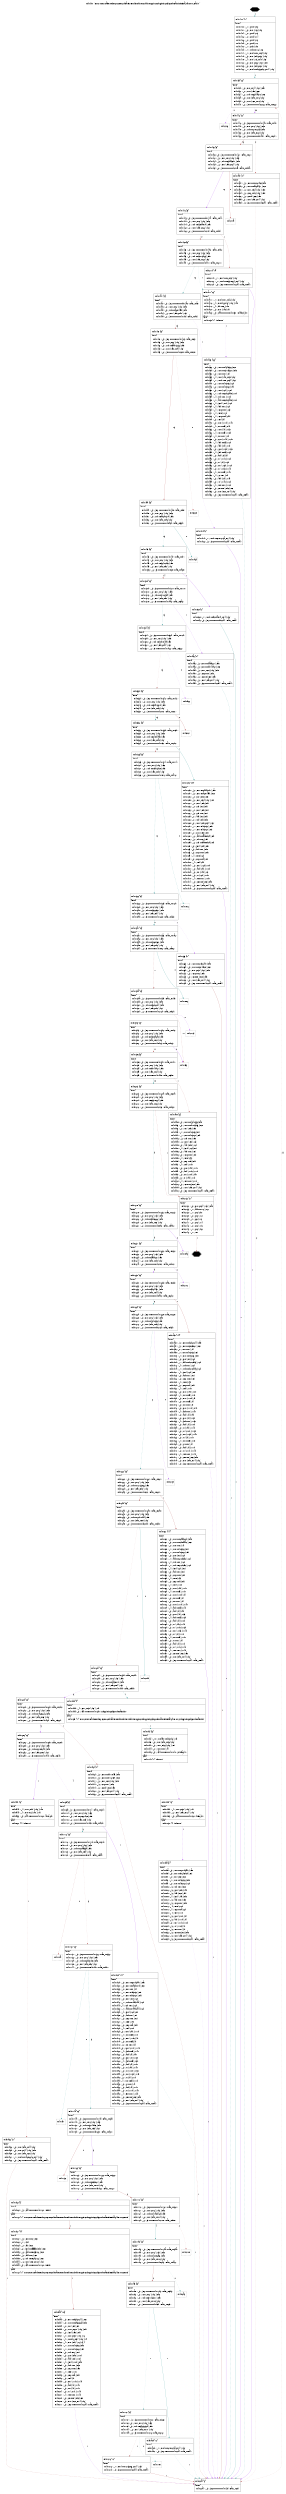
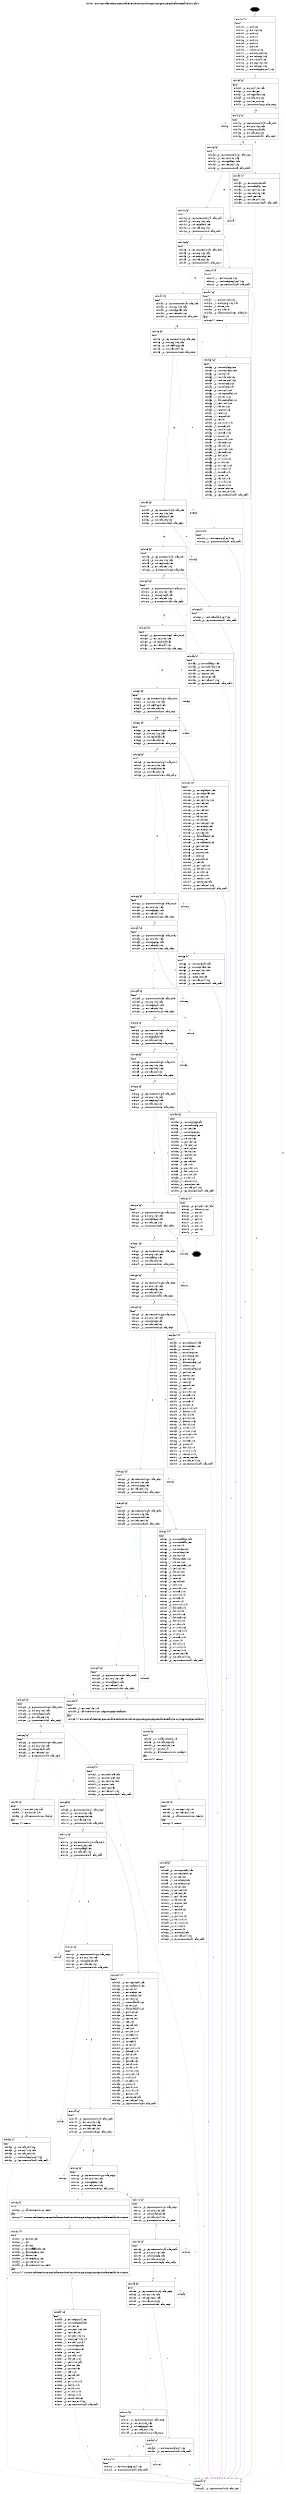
edge "0x4015ba [25]" -> "0x401fc3": now "0x4015ba [25]" -> "0x4015d3 [25]"
